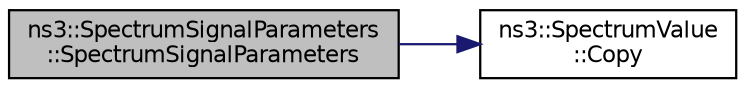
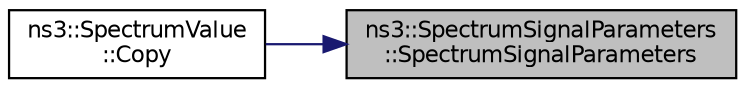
edge "ns3::SpectrumSignalParameters ::SpectrumSignalParameters" -> "ns3::SpectrumValue ::Copy": reversed
